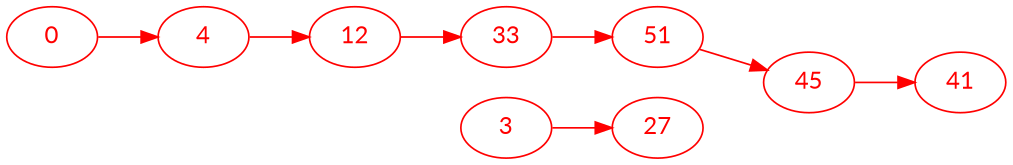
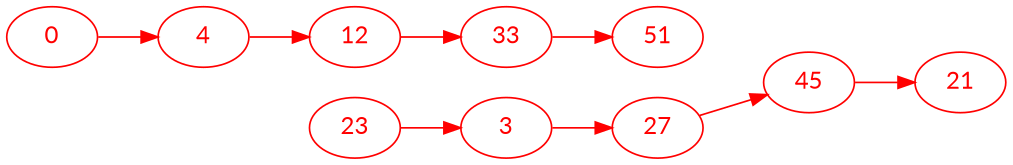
edge "51" -> "45": now "27" -> "45"
node "41": label "41" -> "21"
node "23": added
